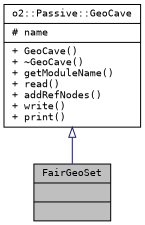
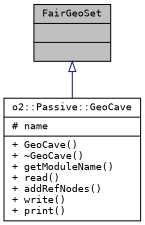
edge "FairGeoSet" -> "o2::Passive::GeoCave": reversed
